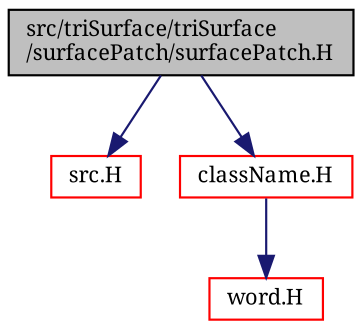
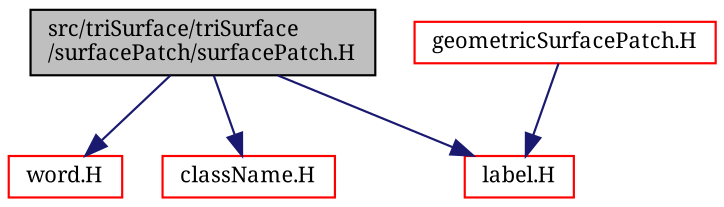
node "geometricSurfacePatch.H": added
node "src.H": label "src.H" -> "label.H"
edge "className.H" -> "word.H": now "src/triSurface/triSurface /surfacePatch/surfacePatch.H" -> "word.H"
